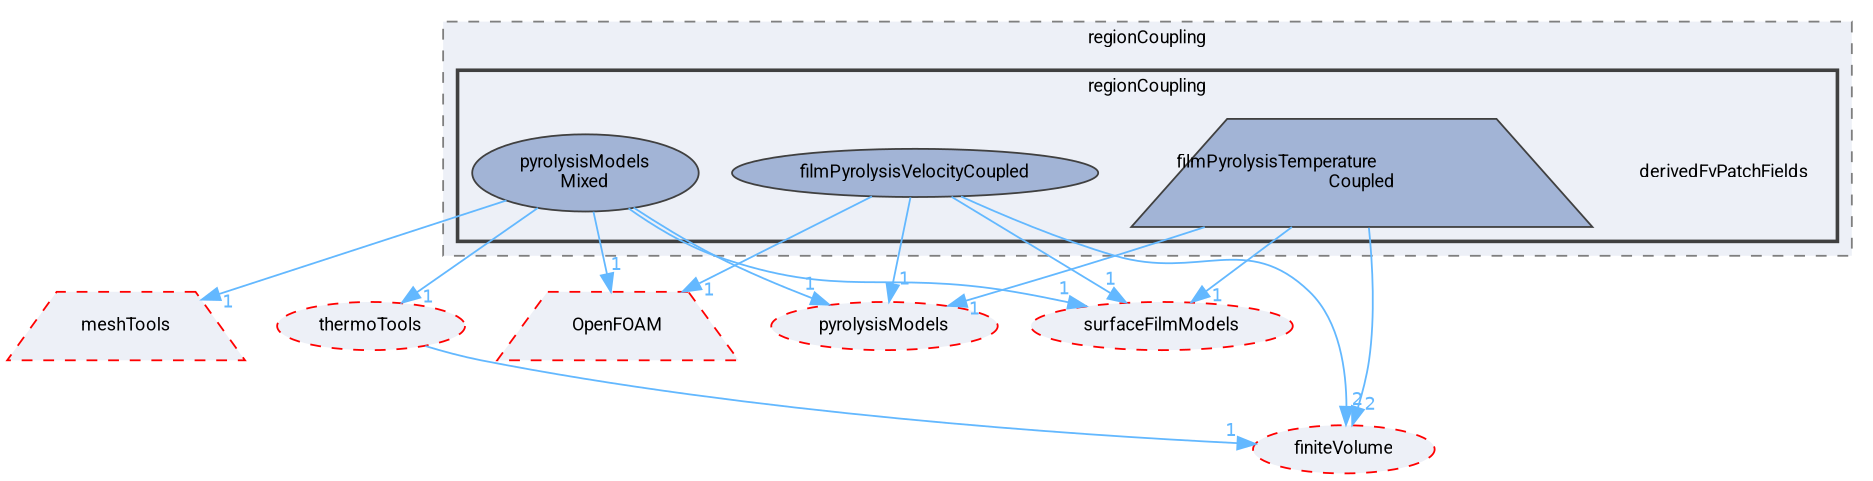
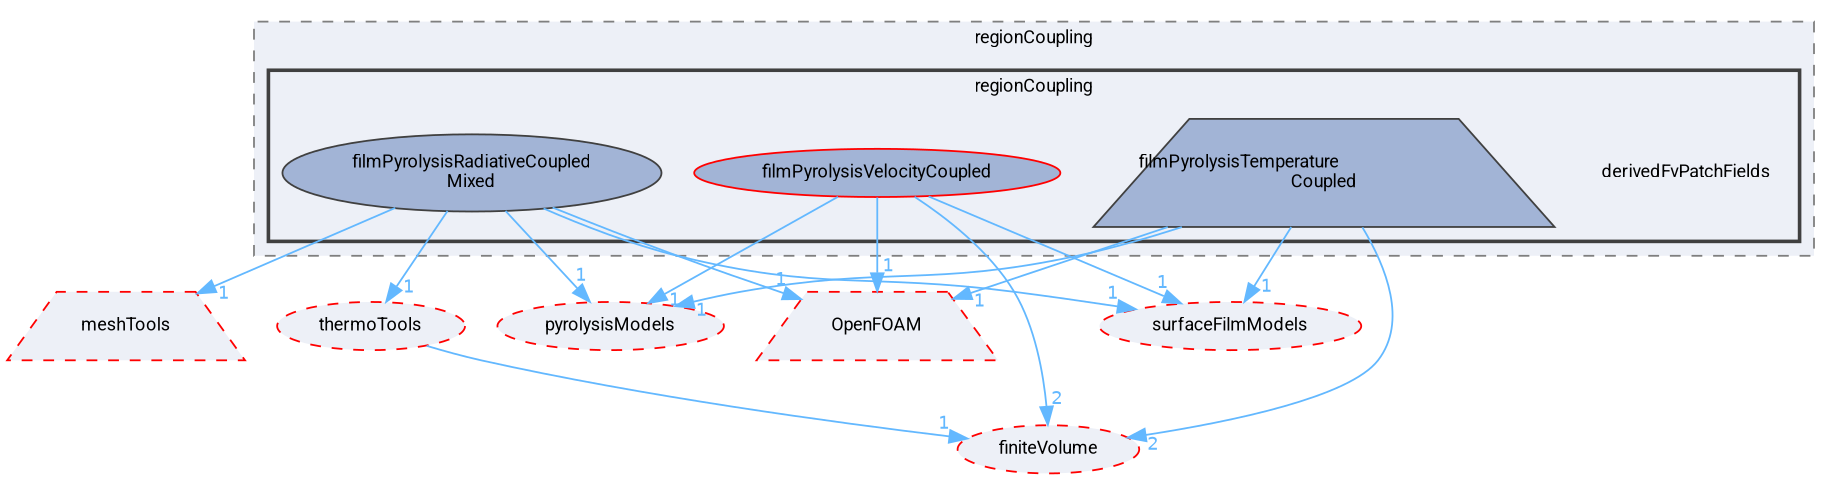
node "pyrolysisModels Mixed": label "pyrolysisModels Mixed" -> "filmPyrolysisRadiativeCoupled Mixed"
node "filmPyrolysisVelocityCoupled": color grey25 -> red
edge "filmPyrolysisTemperature Coupled" -> "OpenFOAM": added
